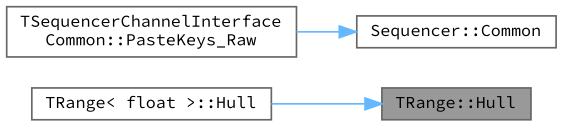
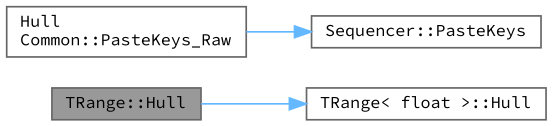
node "TSequencerChannelInterface Common::PasteKeys_Raw": label "TSequencerChannelInterface Common::PasteKeys_Raw" -> "Hull Common::PasteKeys_Raw"
node "Sequencer::Common": label "Sequencer::Common" -> "Sequencer::PasteKeys"
edge "TRange< float >::Hull" -> "TRange::Hull": reversed
